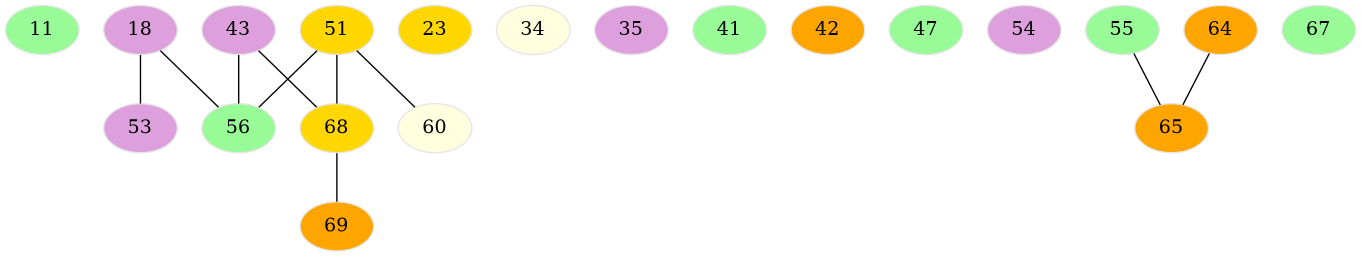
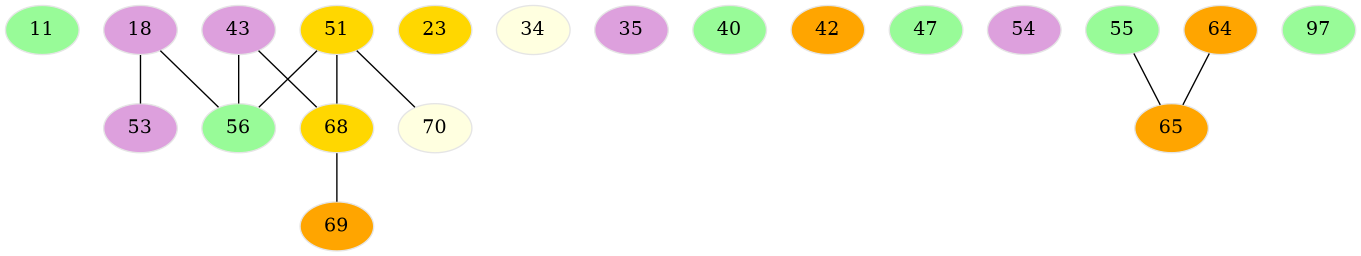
node "41": label "41" -> "40"
node "67": label "67" -> "97"
node "60": label "60" -> "70"
